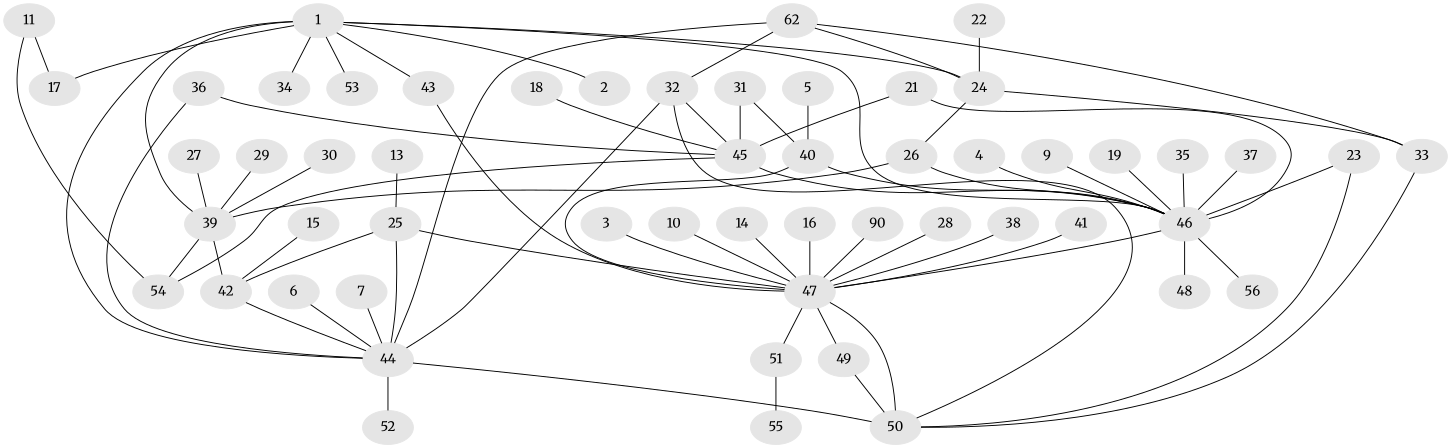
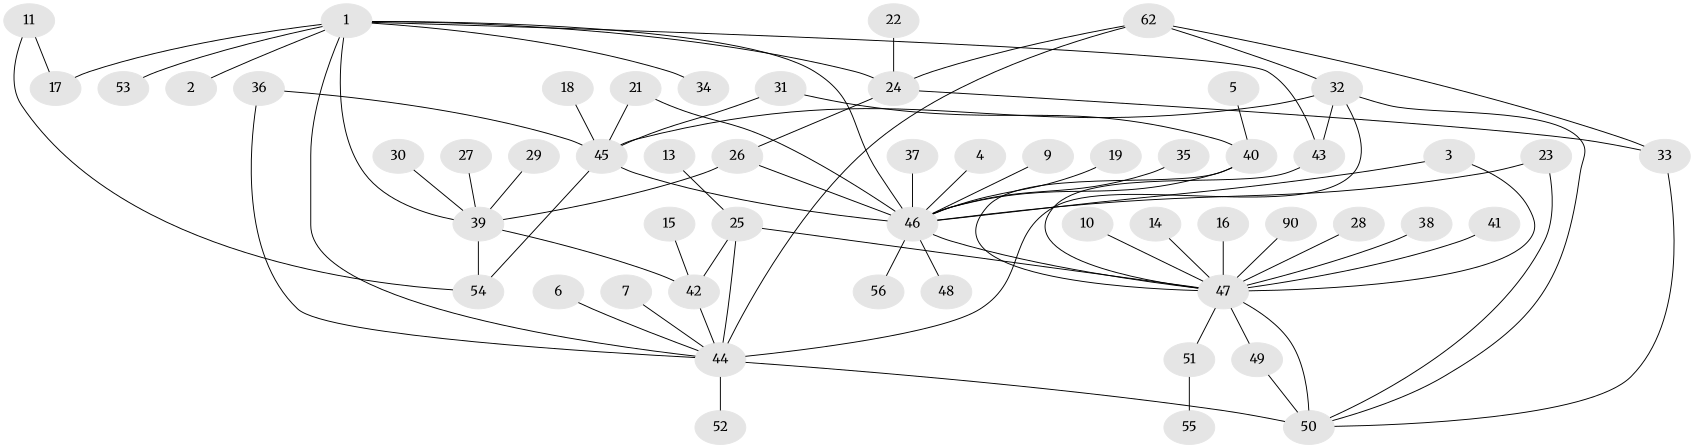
edge "32" -- "43": added
edge "3" -- "46": added
